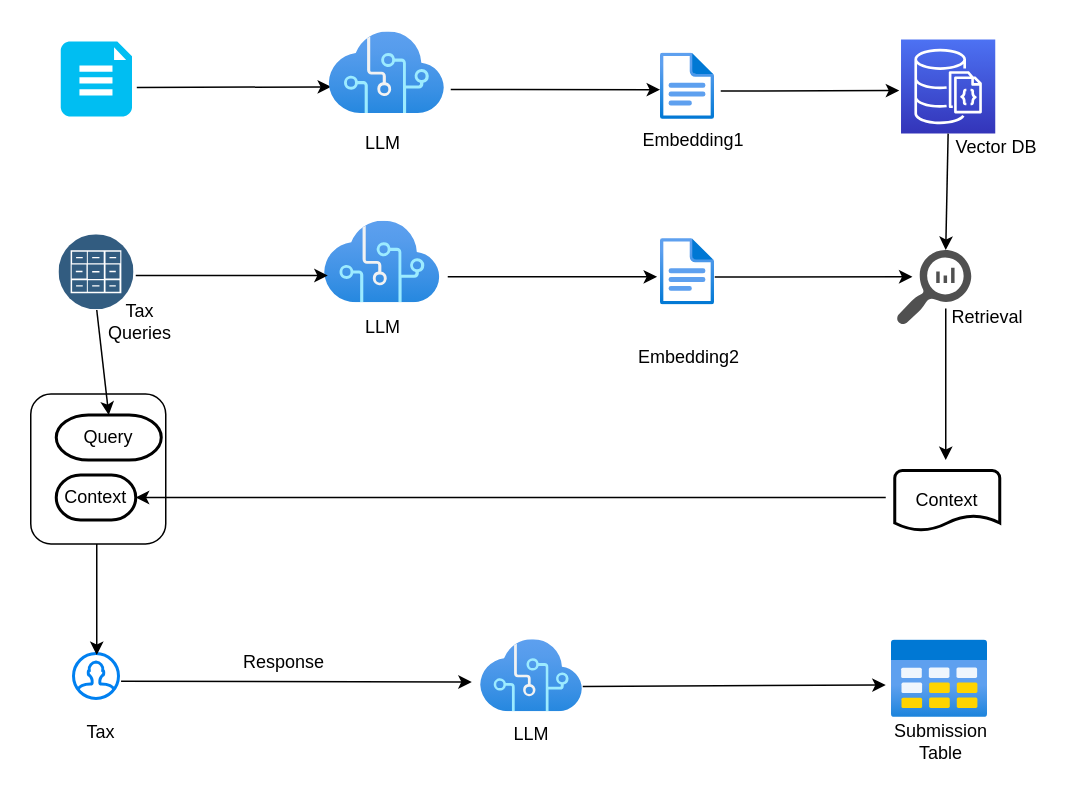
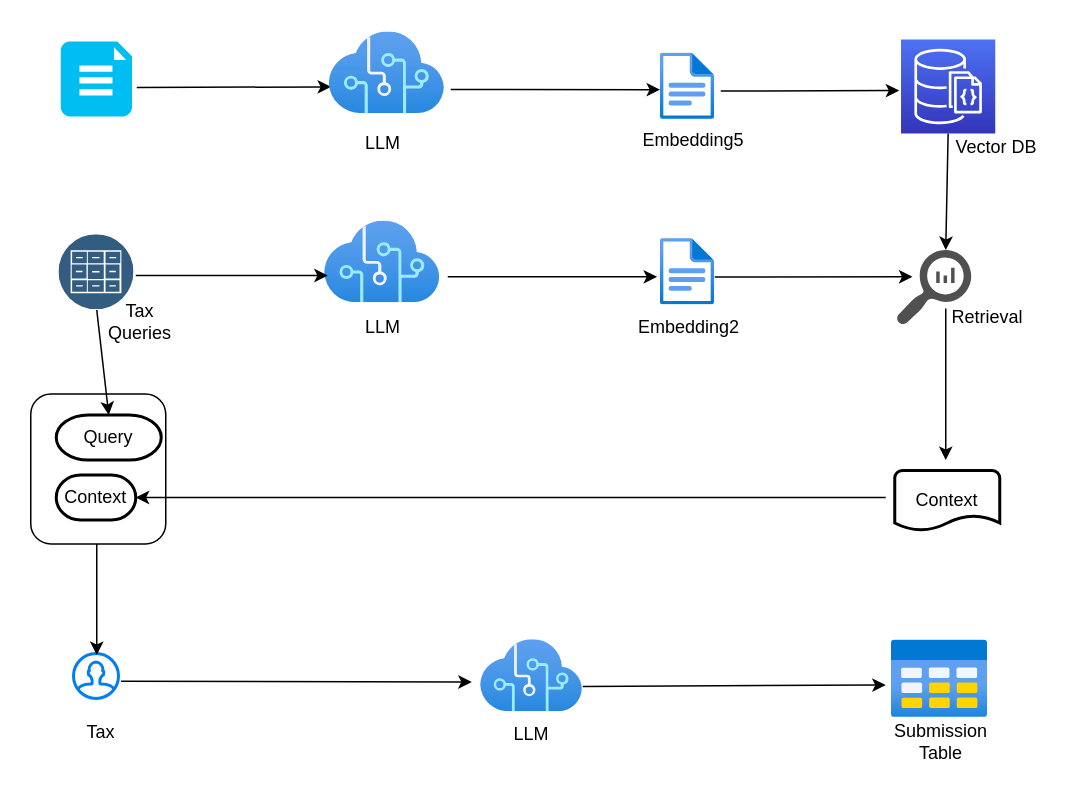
node "Embedding1": label "Embedding1" -> "Embedding5"
node "Embedding2": moved (689, 358) -> (689, 328)
node "Response": removed
